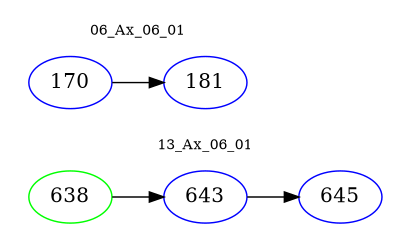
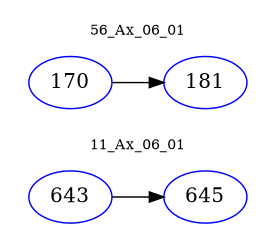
cluster "06_Ax_06_01": label "06_Ax_06_01" -> "56_Ax_06_01"
cluster "13_Ax_06_01": label "13_Ax_06_01" -> "11_Ax_06_01"
node "638": removed
